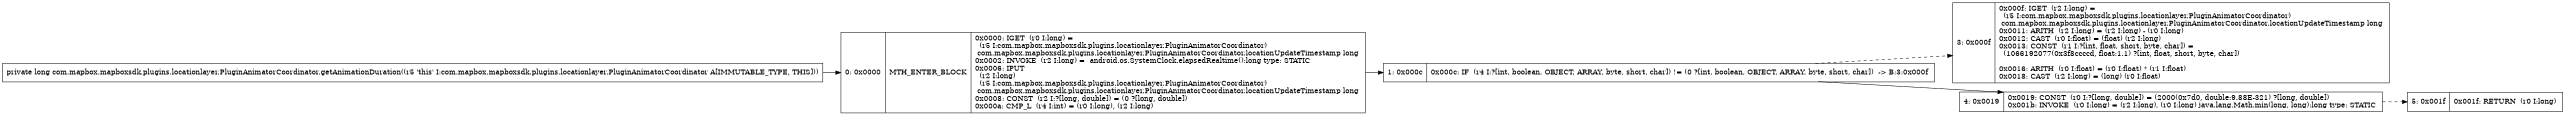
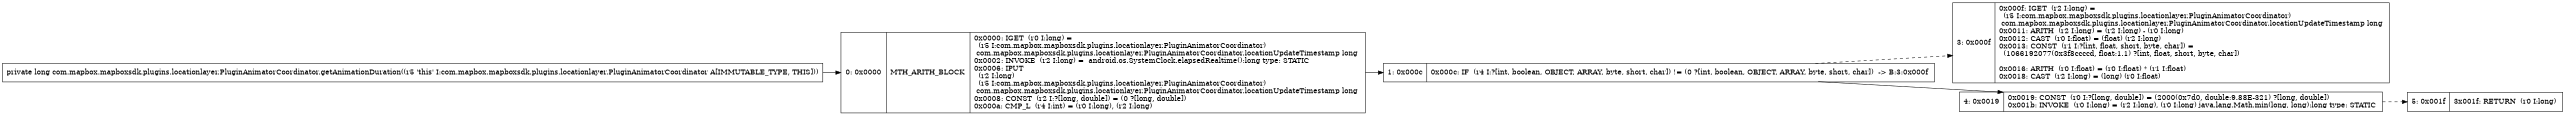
node "0: 0x0000": text "MTH_ENTER_BLOCK" -> "MTH_ARITH_BLOCK"
node "5: 0x001f": text "0x001f: RETURN  (r0 I:long)" -> "3x001f: RETURN  (r0 I:long)"
